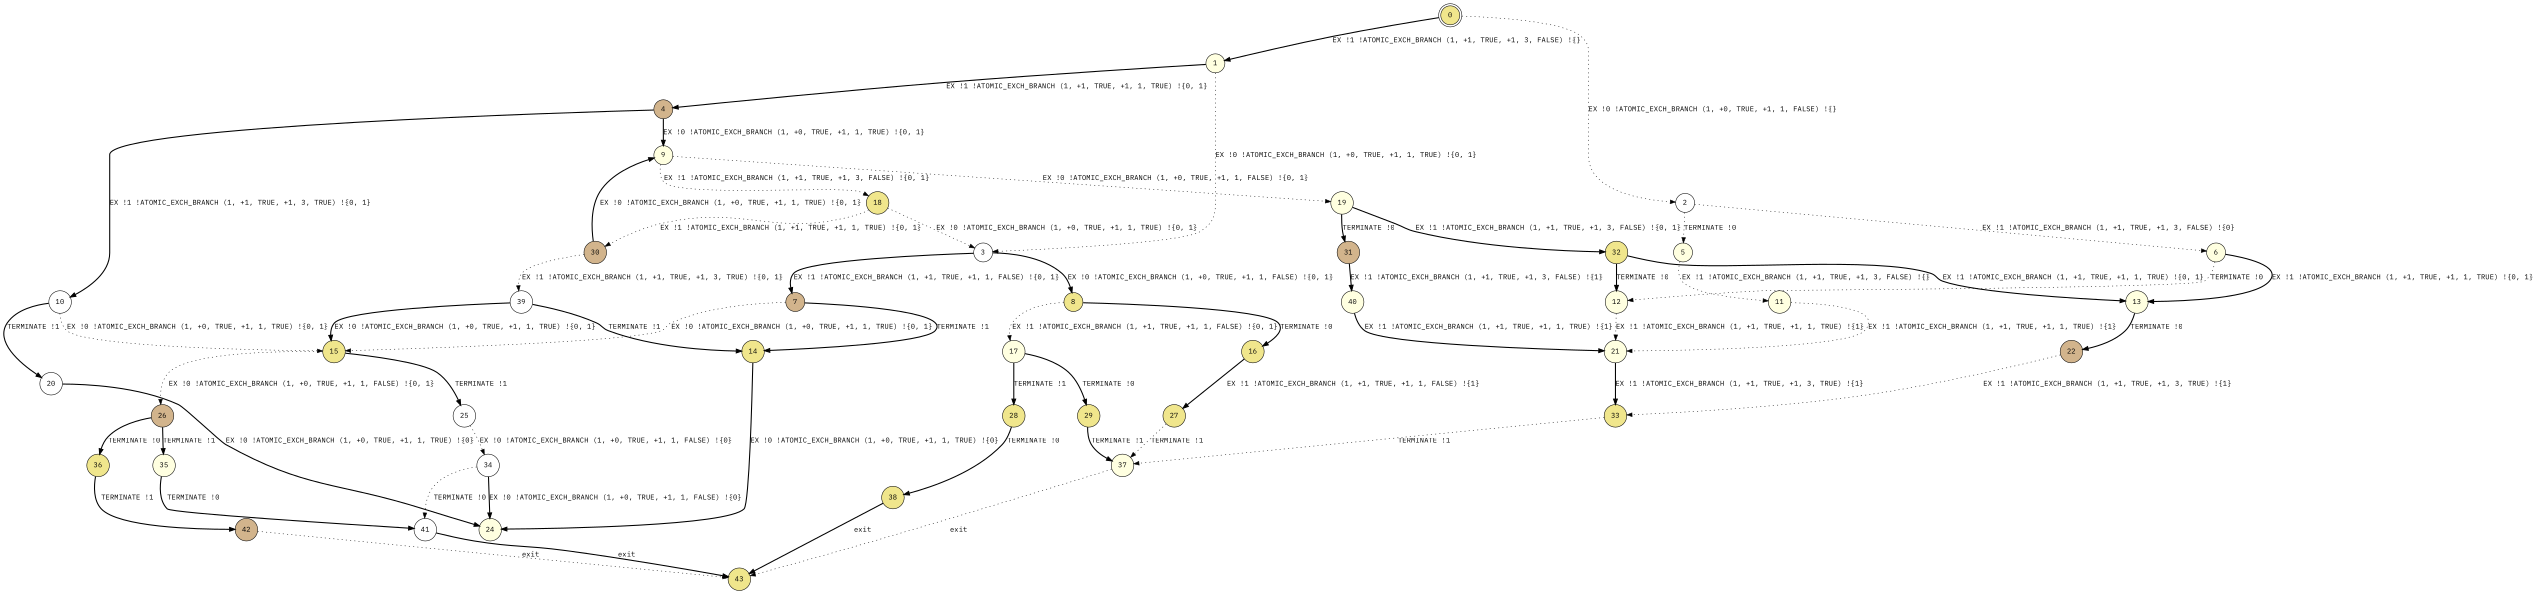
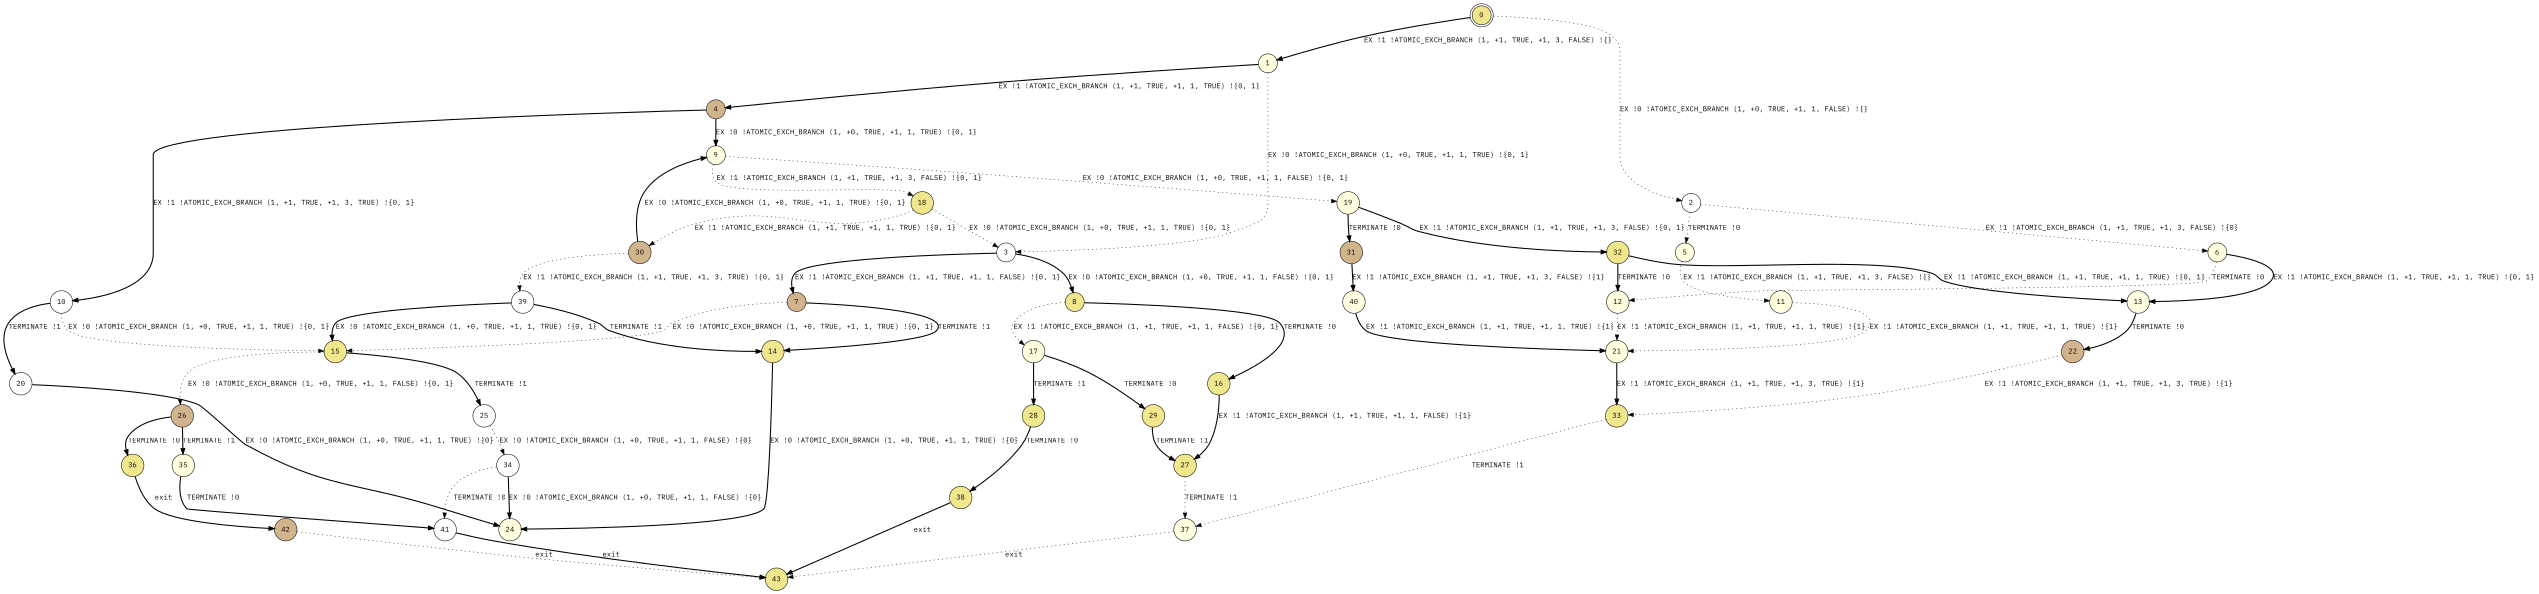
edge "29" -> "37": now "29" -> "27"
edge "36" -> "42": label "TERMINATE !1" -> "exit"
